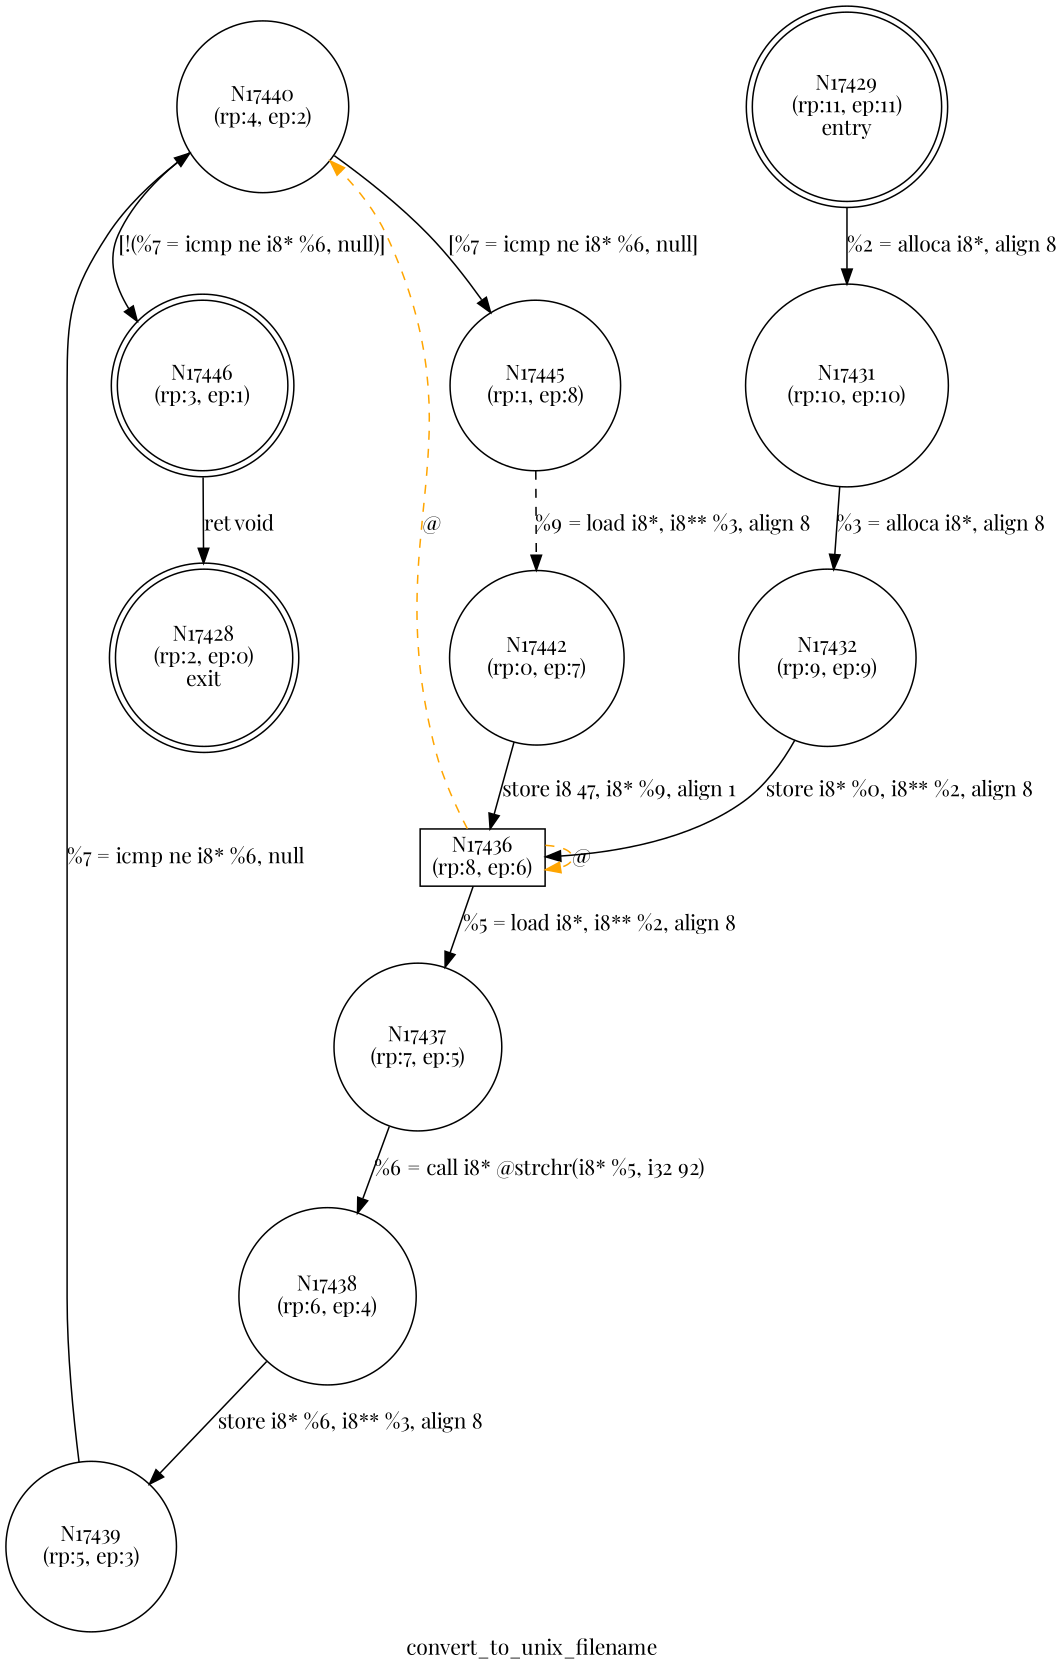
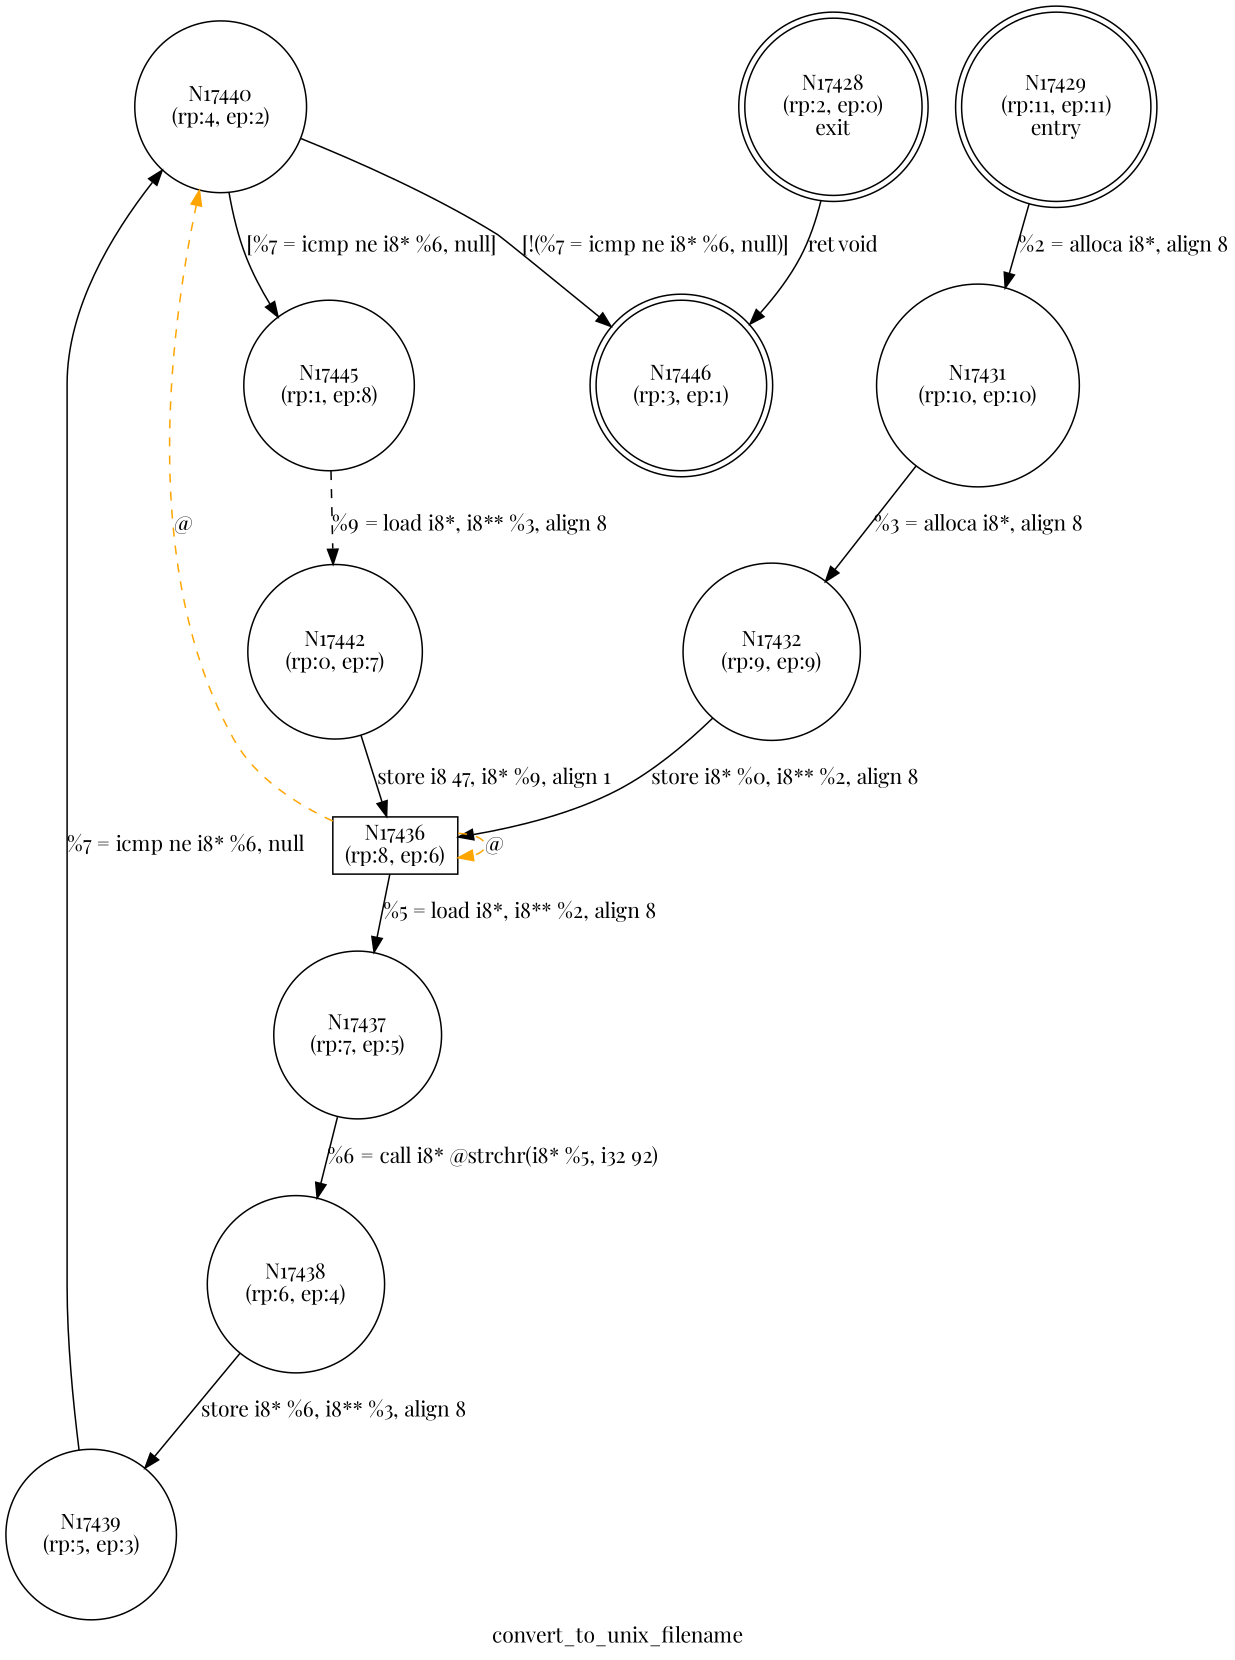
edge "N17446 (rp:3, ep:1)" -> "N17428 (rp:2, ep:0) exit": reversed
